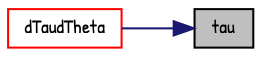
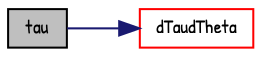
edge "dTaudTheta" -> "tau": reversed
